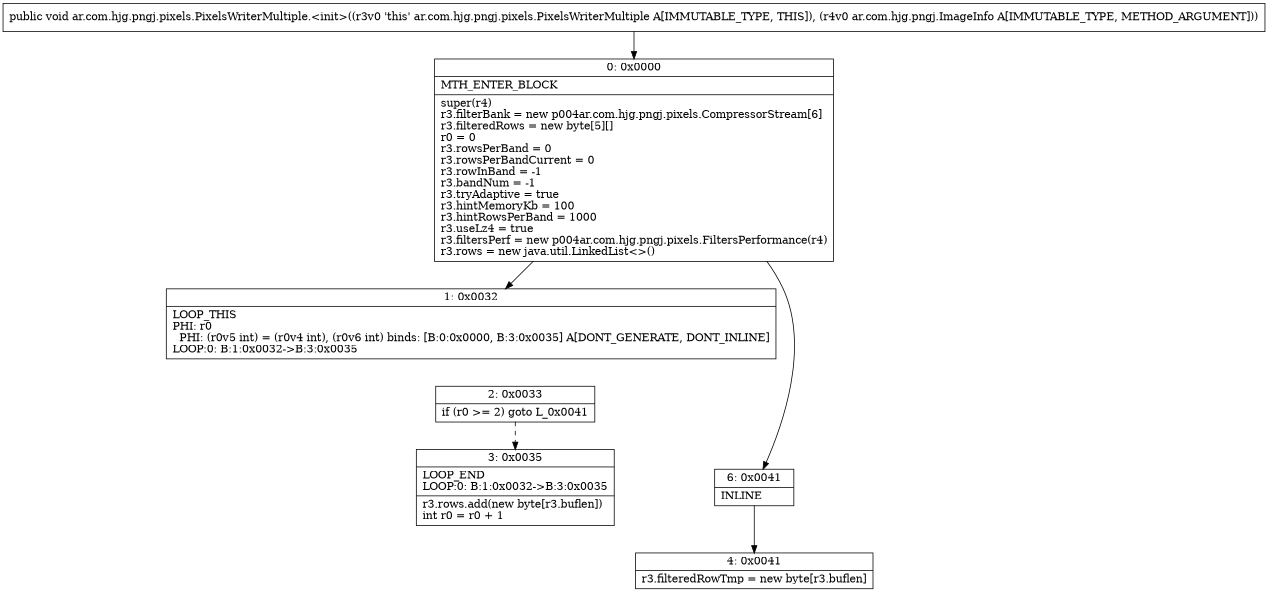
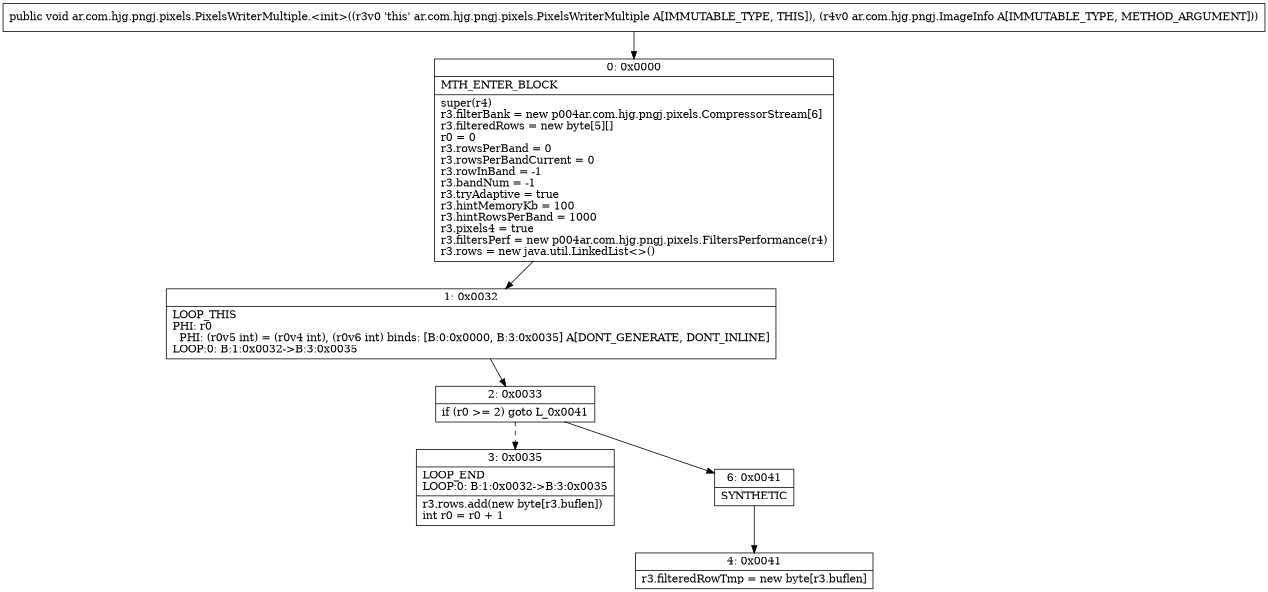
node "0: 0x0000": text "r3.useLz4 = true" -> "r3.pixels4 = true"
edge "0: 0x0000" -> "6: 0x0041": now "2: 0x0033" -> "6: 0x0041"
edge "1: 0x0032" -> "2: 0x0033": added
node "6: 0x0041": text "INLINE" -> "SYNTHETIC"
